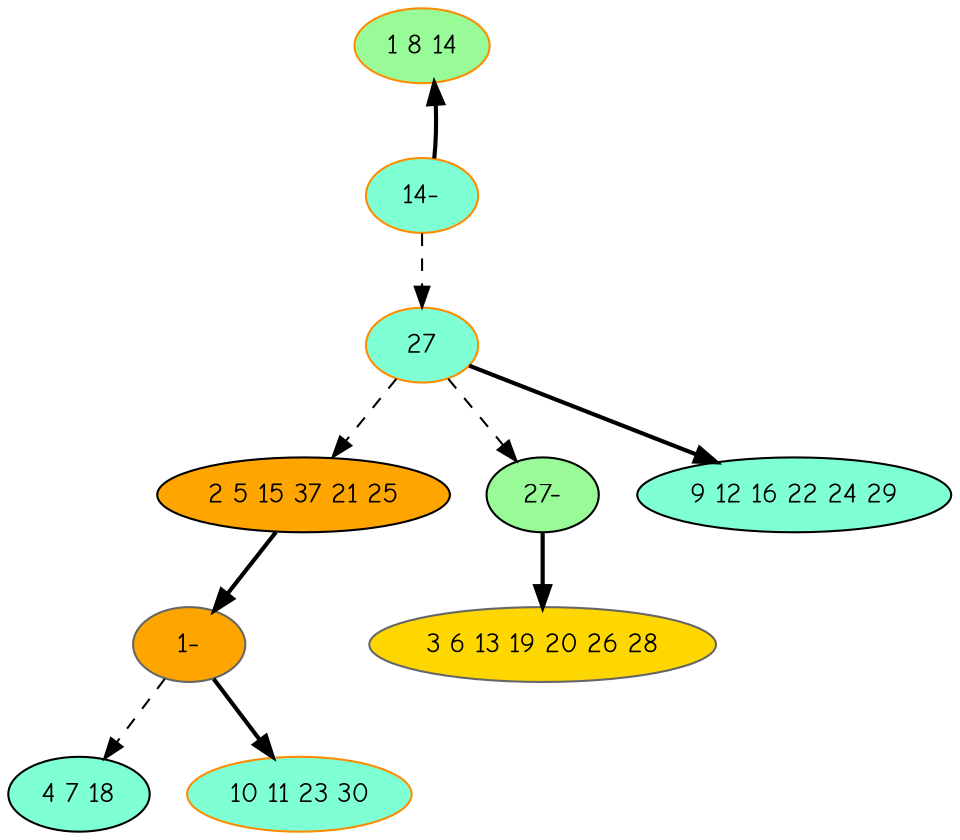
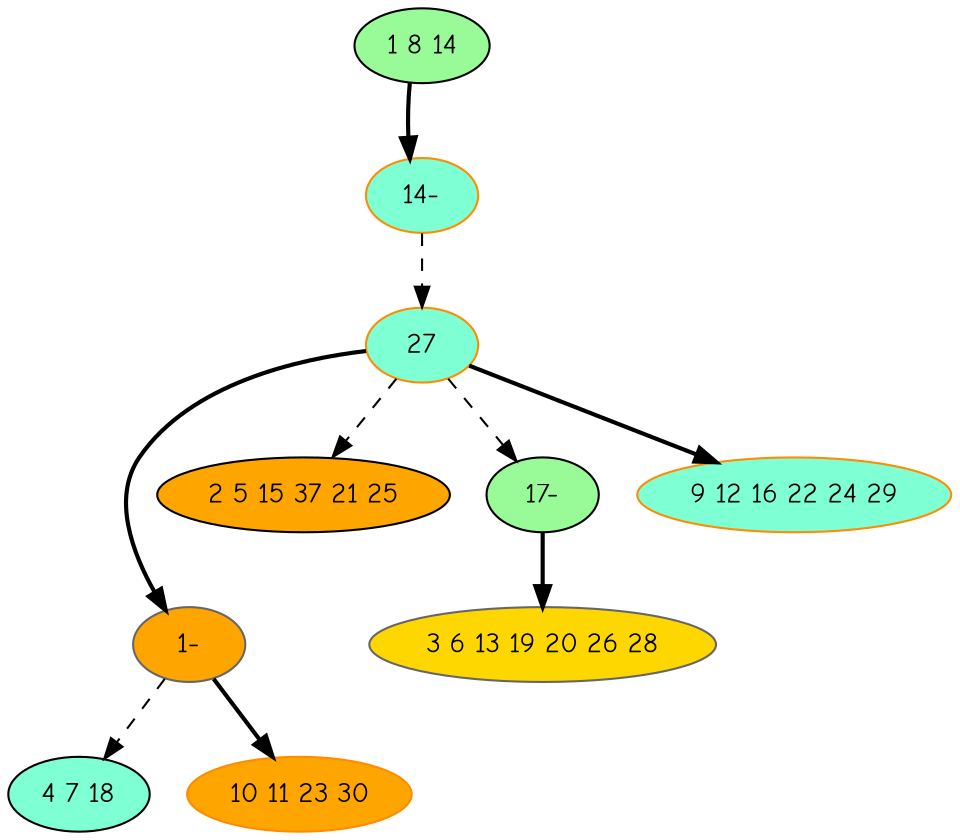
node "1 8 14": color darkorange -> black
edge "14-" -> "1 8 14": reversed
node "27-": label "27-" -> "17-"
node "9 12 16 22 24 29": color black -> darkorange
edge "2 5 15 37 21 25" -> "1-": now "27" -> "1-"
node "10 11 23 30": fillcolor aquamarine -> orange
